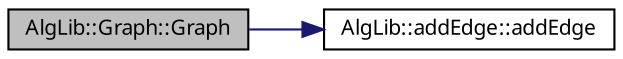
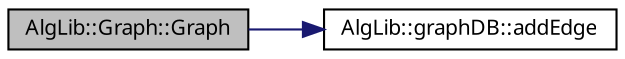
node "AlgLib::addEdge::addEdge": label "AlgLib::addEdge::addEdge" -> "AlgLib::graphDB::addEdge"
